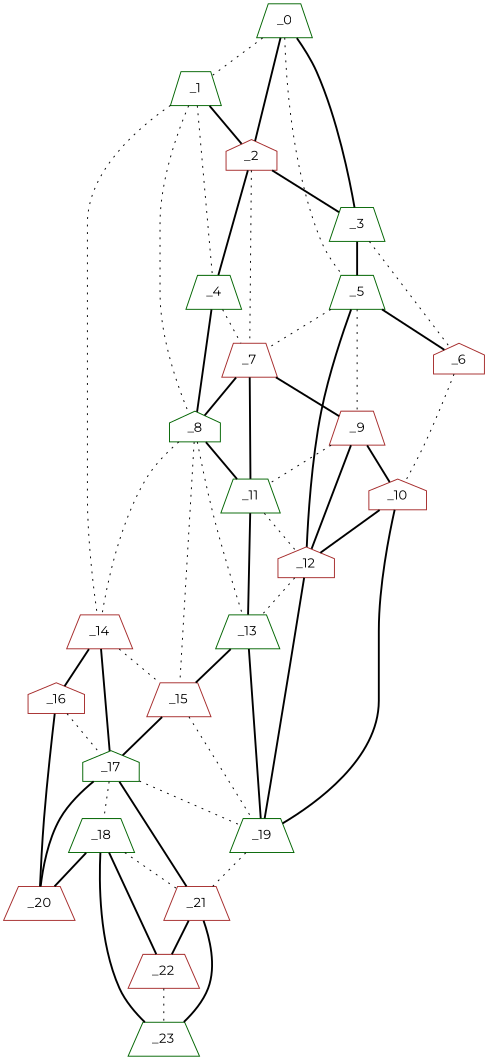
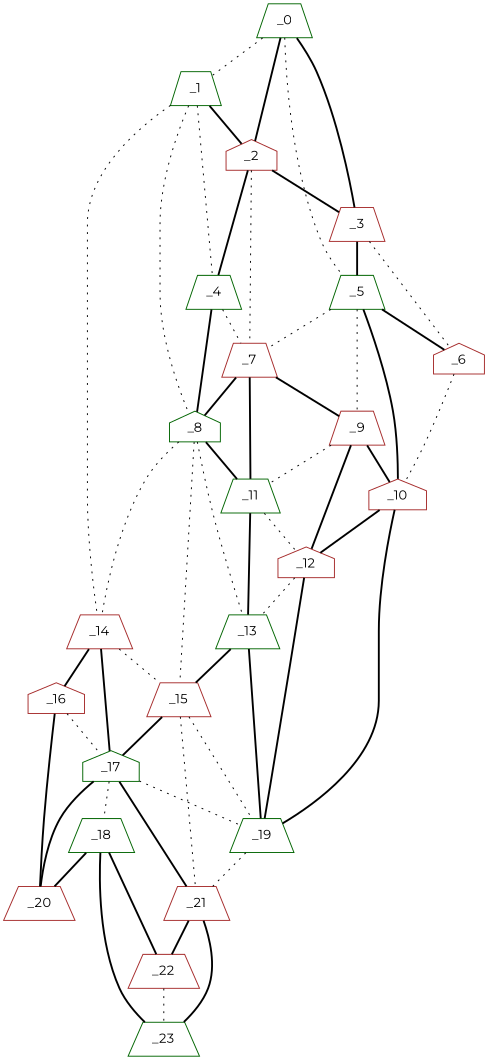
node "_3": color darkgreen -> brown
edge "_5" -- "_12": now "_5" -- "_10"
edge "_18" -- "_21": now "_15" -- "_21"
